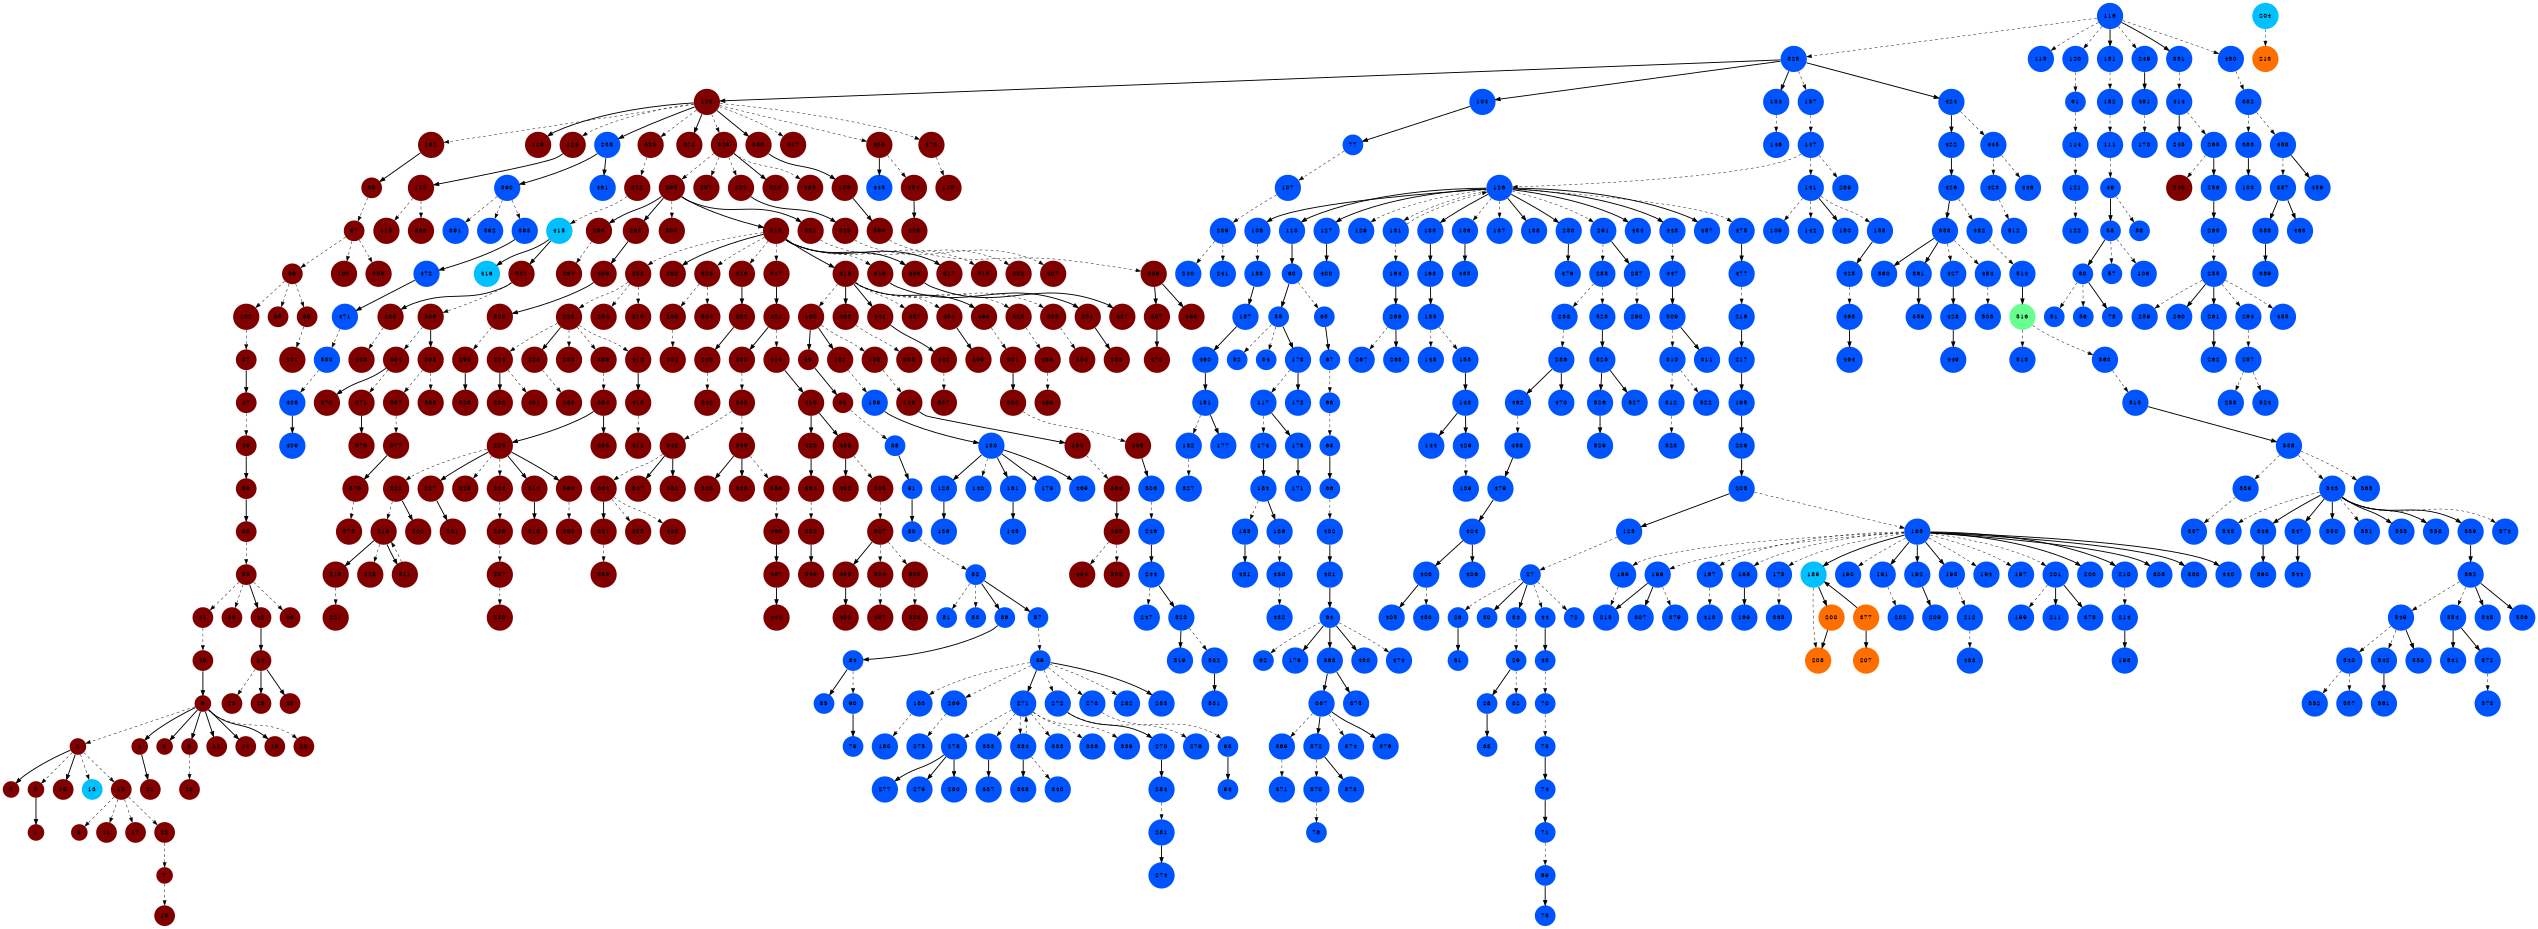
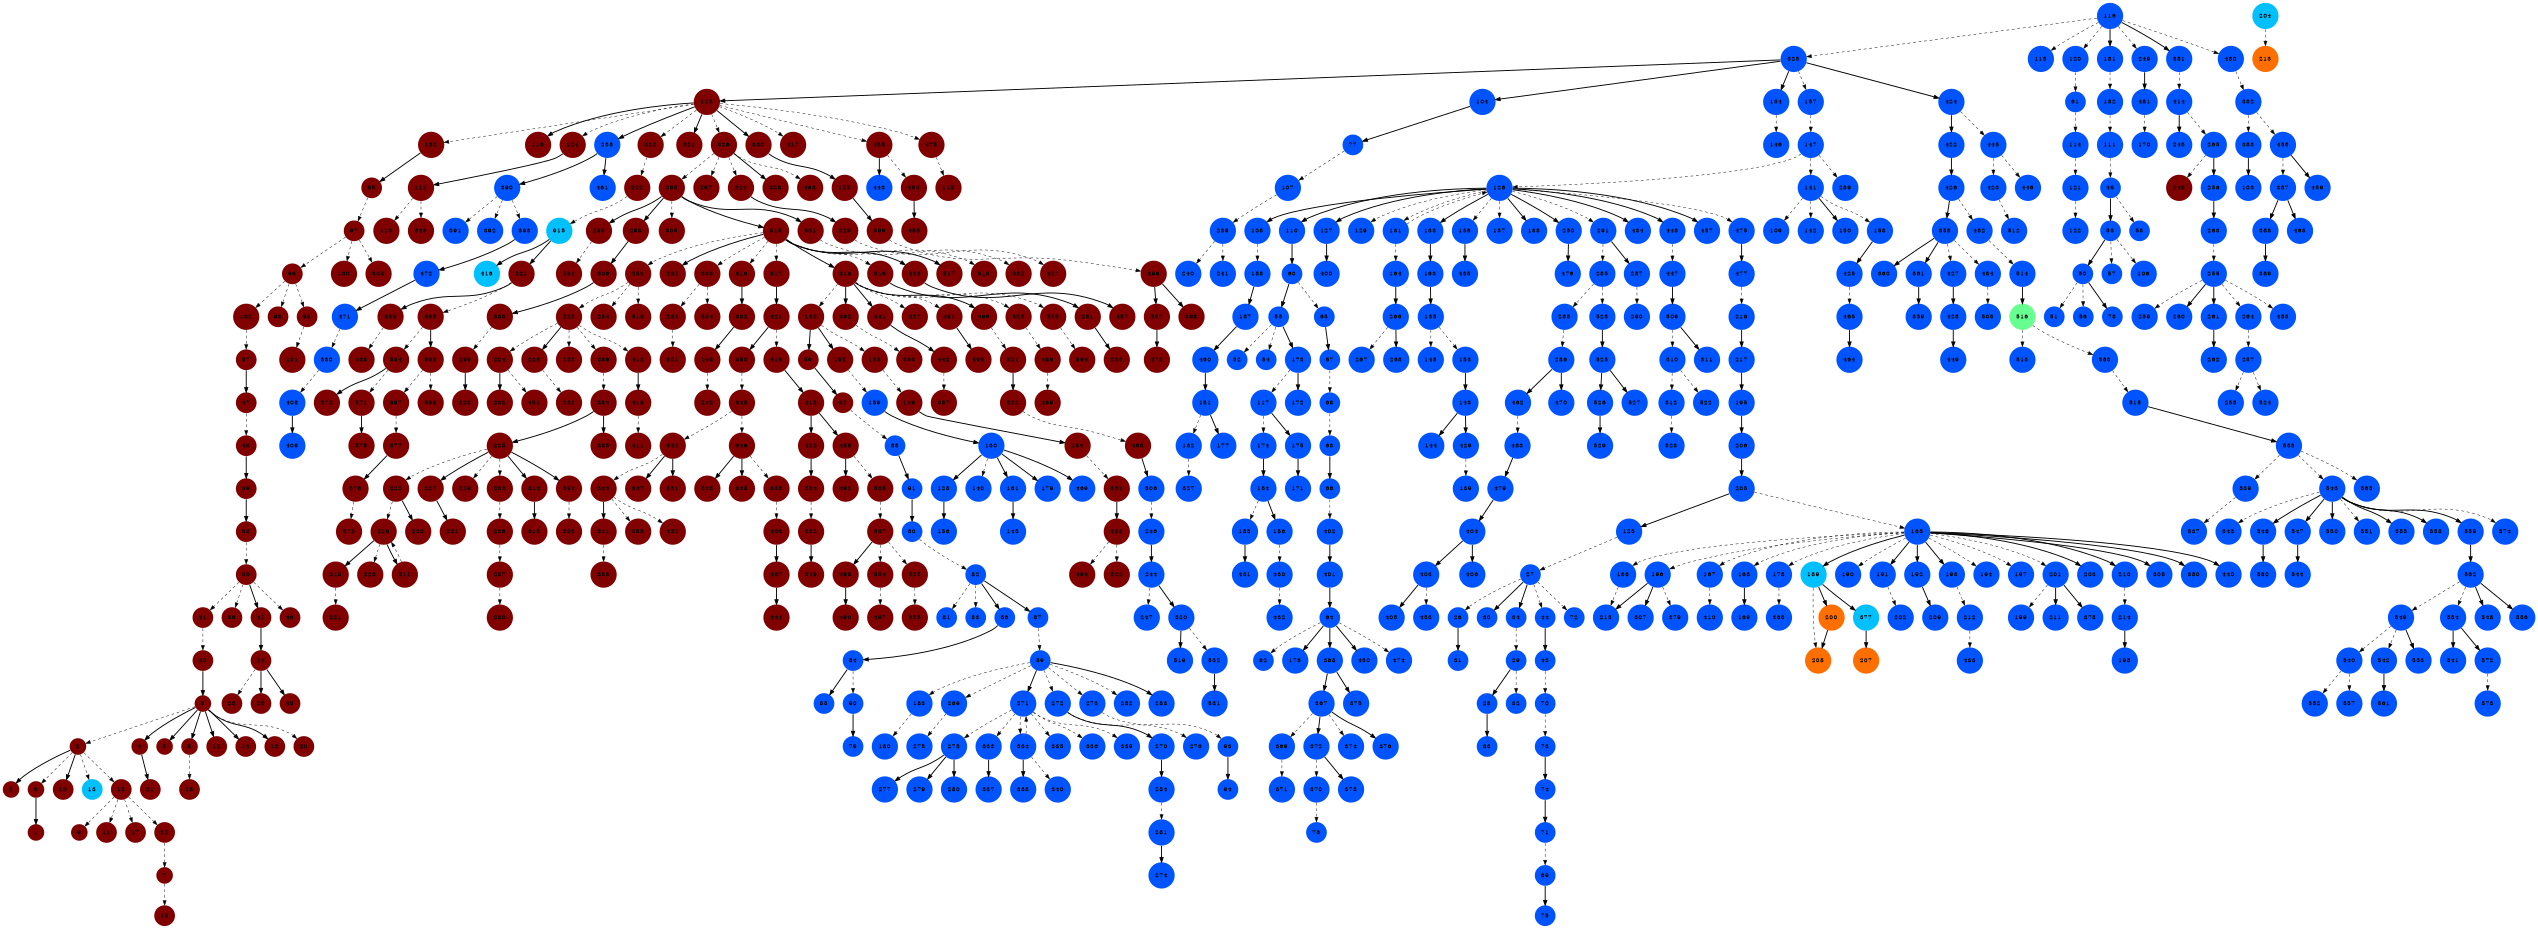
node "415": label "415" -> "915"
edge "377" -> "189": reversed
node "377": fillcolor #ff6f00 -> #00c0ff
